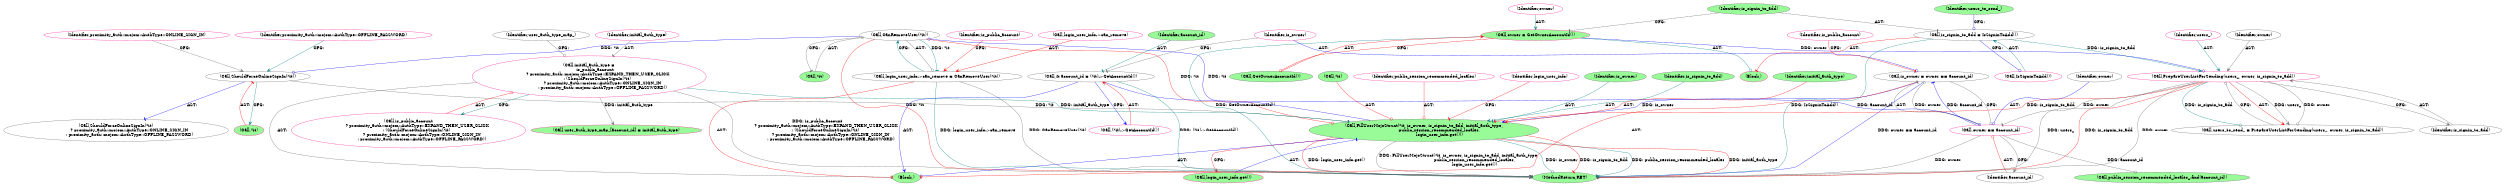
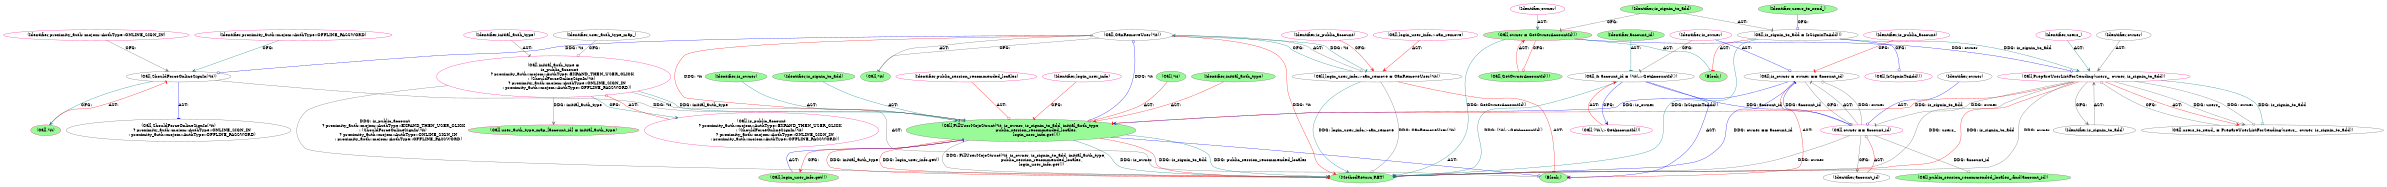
edge "(Call,IsSigninToAdd())" -> "(Call,is_signin_to_add = IsSigninToAdd())": removed, label "AST:"
